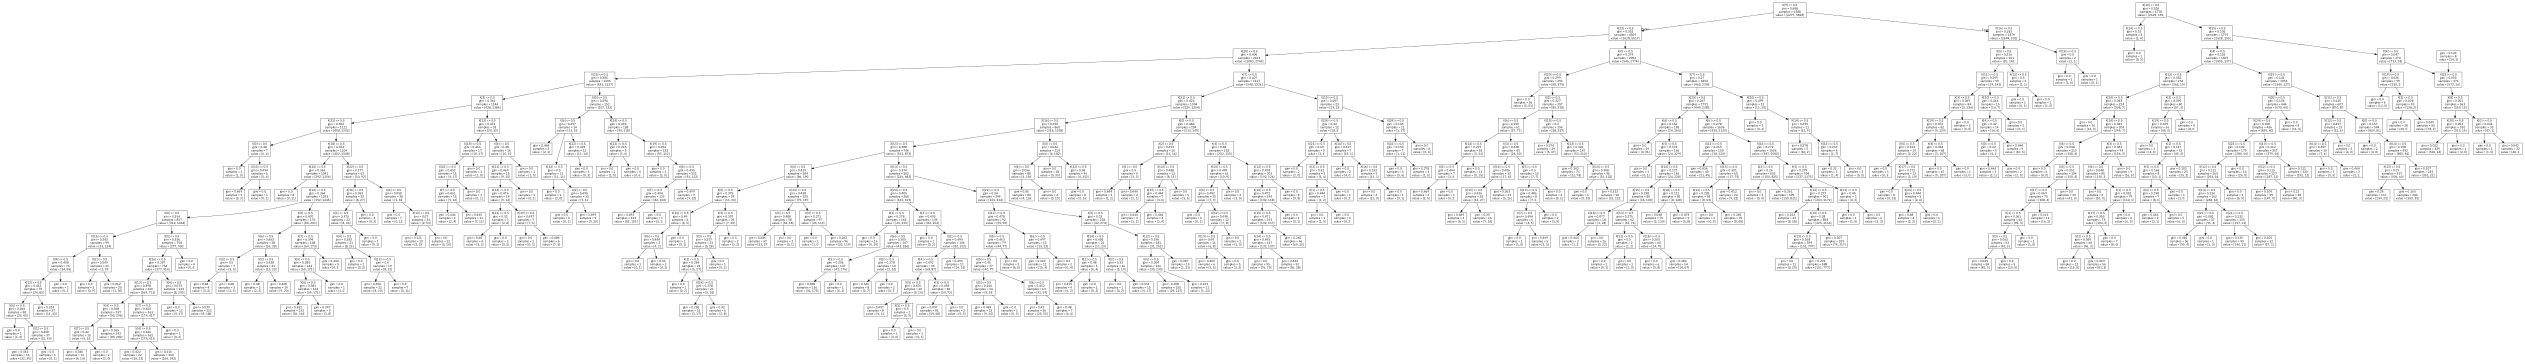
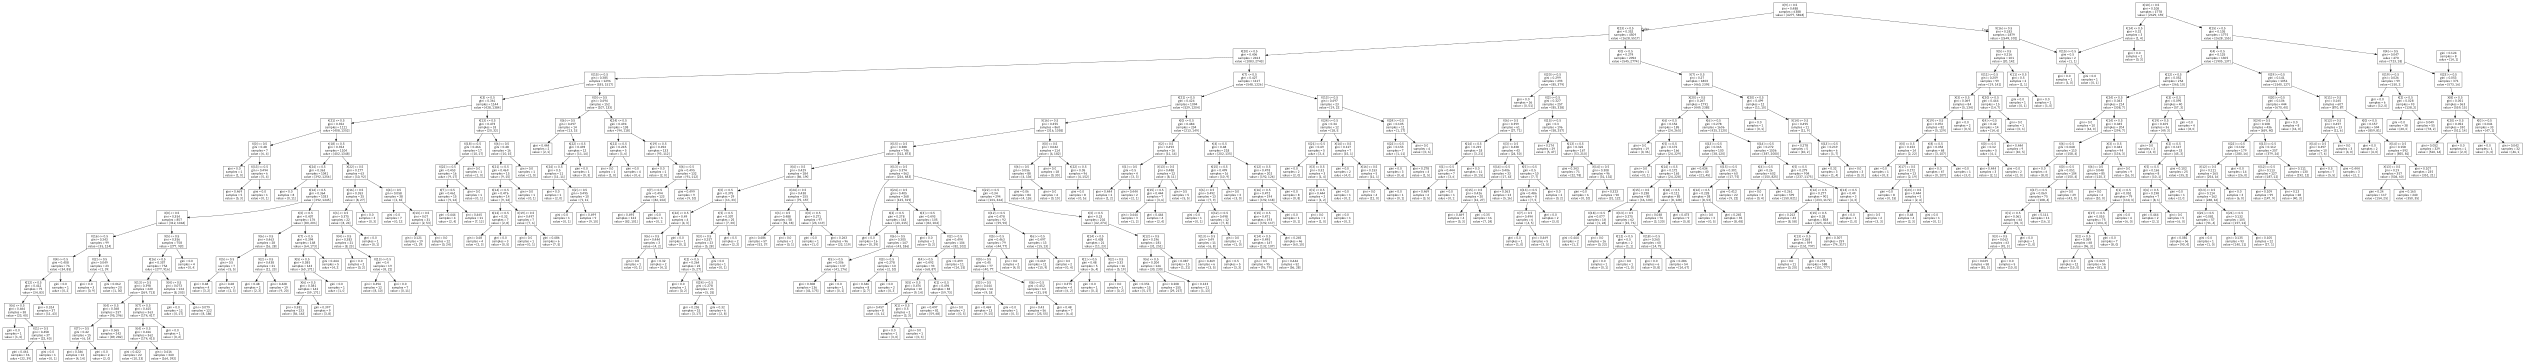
edge "X[14] <= 0.5 gini = 0.32 samples = 3 value = [1, 4]" -> "X[15] <= 0.5 gini = 0.5 samples = 2 value = [1, 1]": added
node "X[4] <= 0.5 gini = 0.047 samples = 470 value = [723, 18]": label "X[4] <= 0.5 gini = 0.047 samples = 470 value = [723, 18]" -> "X[4] <= 0.5 gini = 0.047 value = 470 value = [723, 18]"
edge "X[0] <= 0.5 gini = 0.274 samples = 2096 value = [545, 2774]" -> "X[20] <= 0.5 gini = 0.299 samples = 293 value = [85, 379]": removed
edge "X[6] <= 0.5 gini = 0.497 samples = 14 value = [13, 15]" -> "X[24] <= 0.5 gini = 0.5 samples = 11 value = [11, 11]": now "X[22] <= 0.5 gini = 0.493 samples = 12 value = [11, 14]" -> "X[24] <= 0.5 gini = 0.5 samples = 11 value = [11, 11]"
edge "X[13] <= 0.5 gini = 0.374 samples = 562 value = [226, 683]" -> "X[24] <= 0.5 gini = 0.405 samples = 268 value = [125, 319]": now "X[13] <= 0.5 gini = 0.374 samples = 562 value = [226, 683]" -> "gini = 0.0 samples = 16 value = [0, 29]"
edge "gini = 0.261 samples = 599 value = [150, 821]" -> "X[4] <= 0.5 gini = 0.26 samples = 602 value = [150, 825]": reversed
